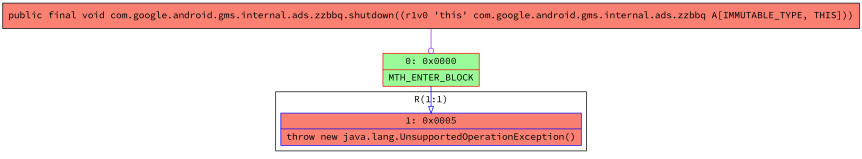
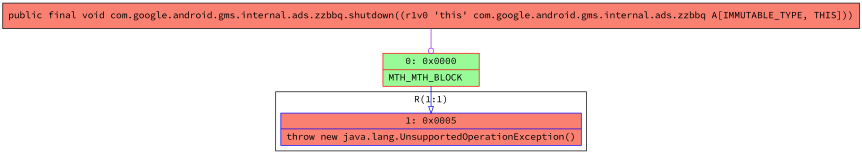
node "0: 0x0000": text "MTH_ENTER_BLOCK" -> "MTH_MTH_BLOCK"
